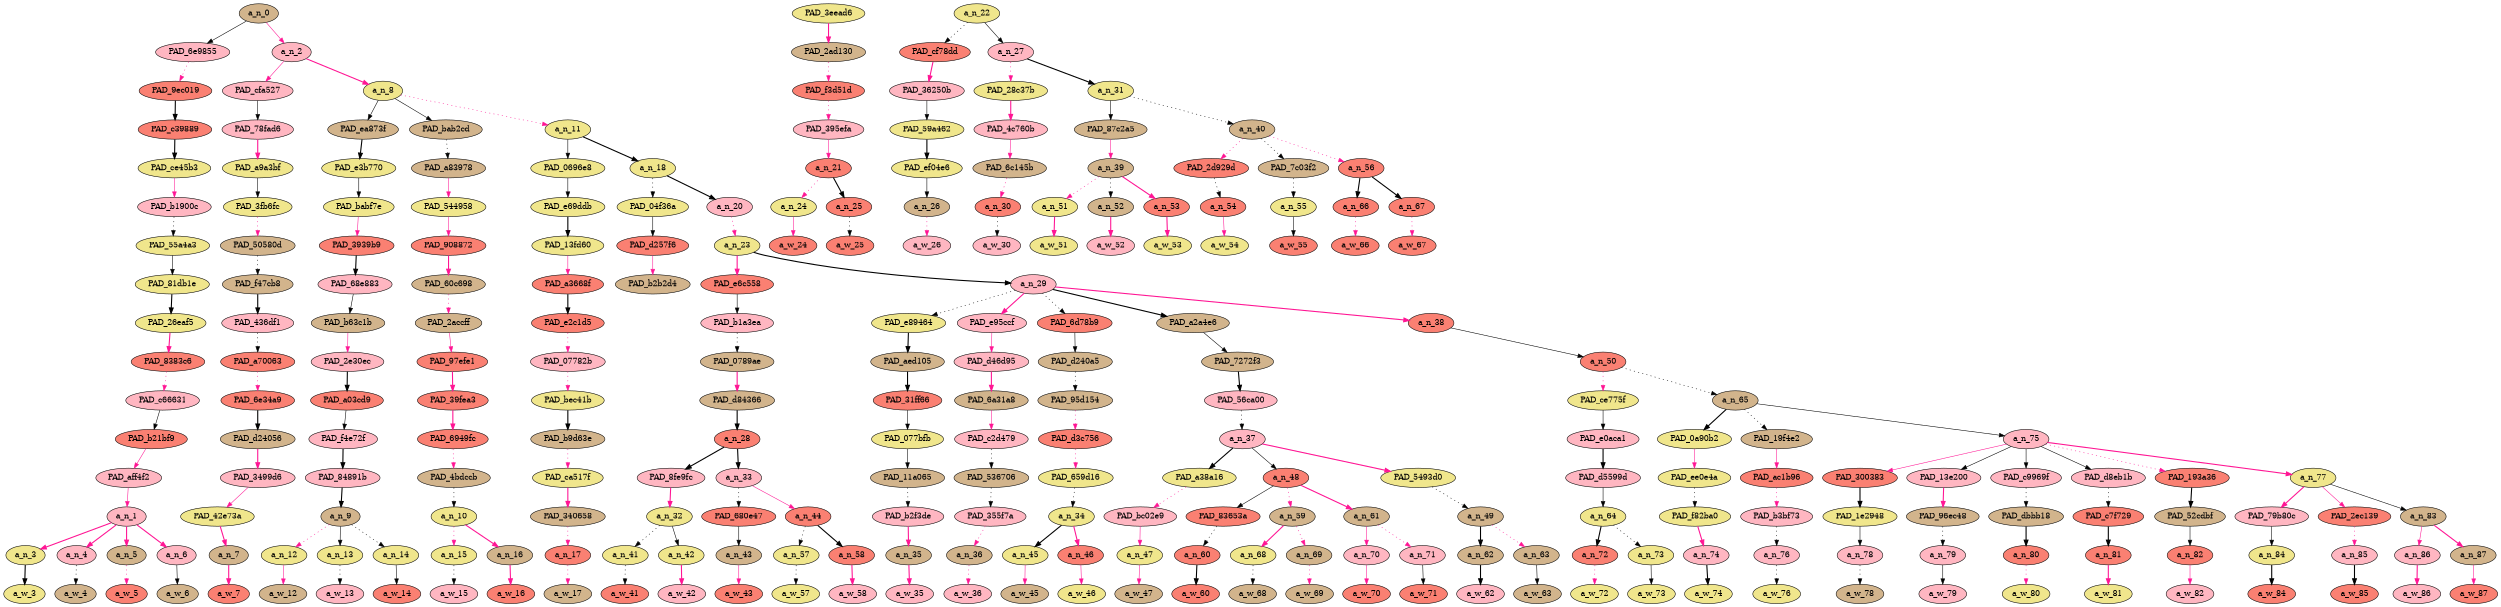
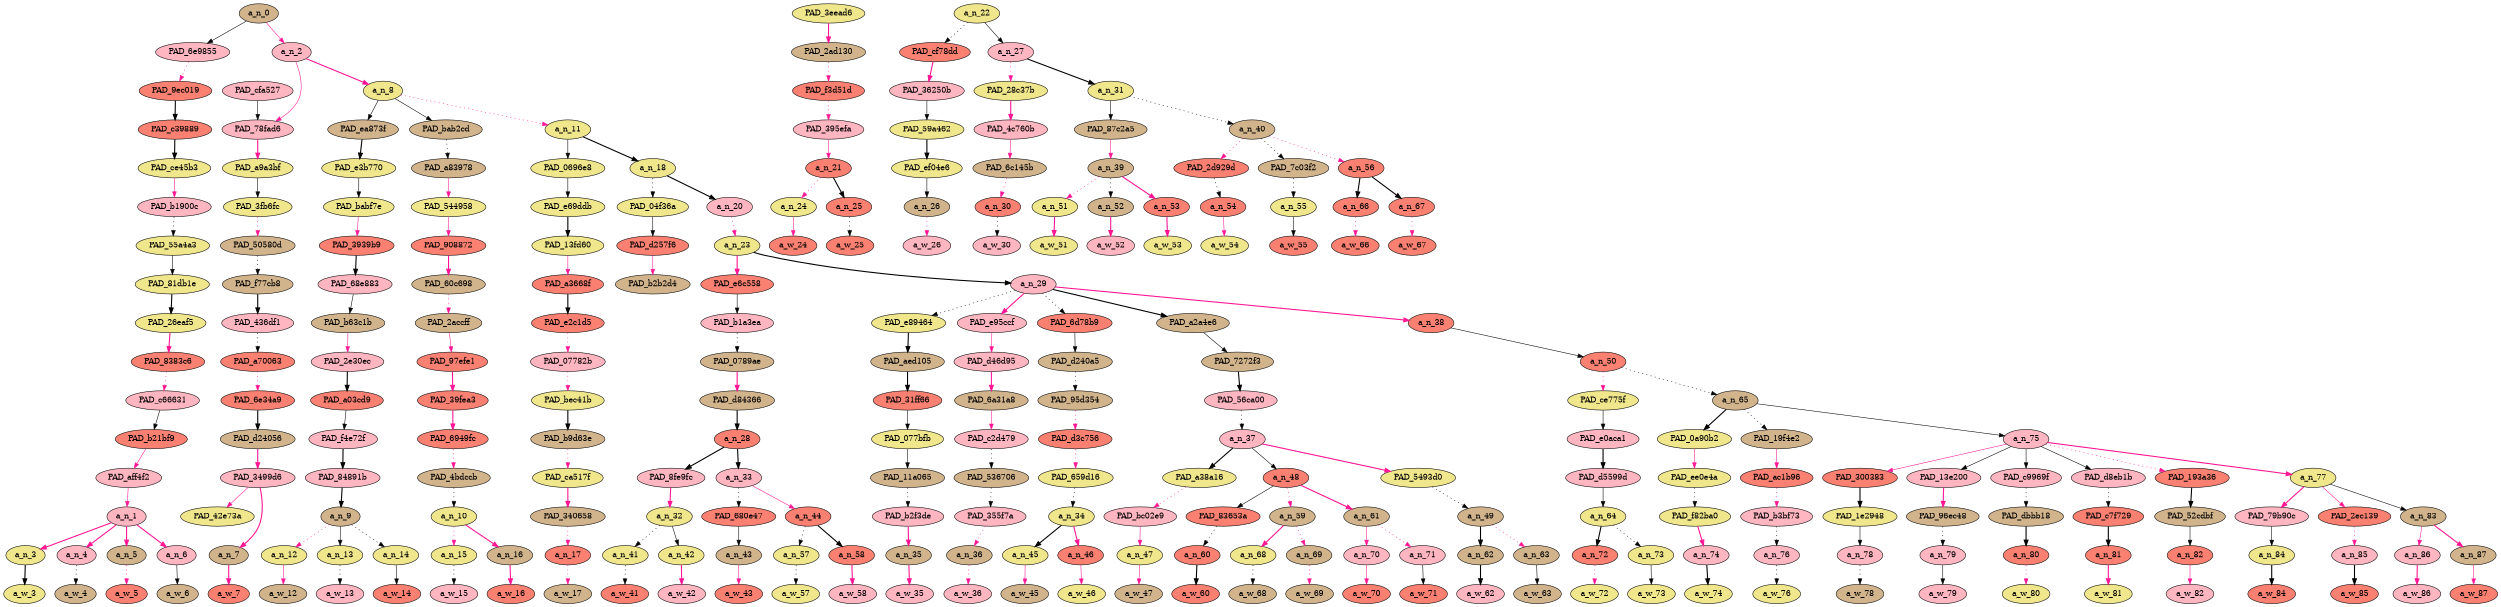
edge "a_n_2" -> "PAD_cfa527": now "a_n_2" -> "PAD_78fad6"
node "PAD_f47cb8": label "PAD_f47cb8" -> "PAD_f77cb8"
node "PAD_95d154": label "PAD_95d154" -> "PAD_95d354"
node "PAD_79b80c": label "PAD_79b80c" -> "PAD_79b90c"
edge "PAD_42e73a" -> "a_n_7": now "PAD_3499d6" -> "a_n_7"
